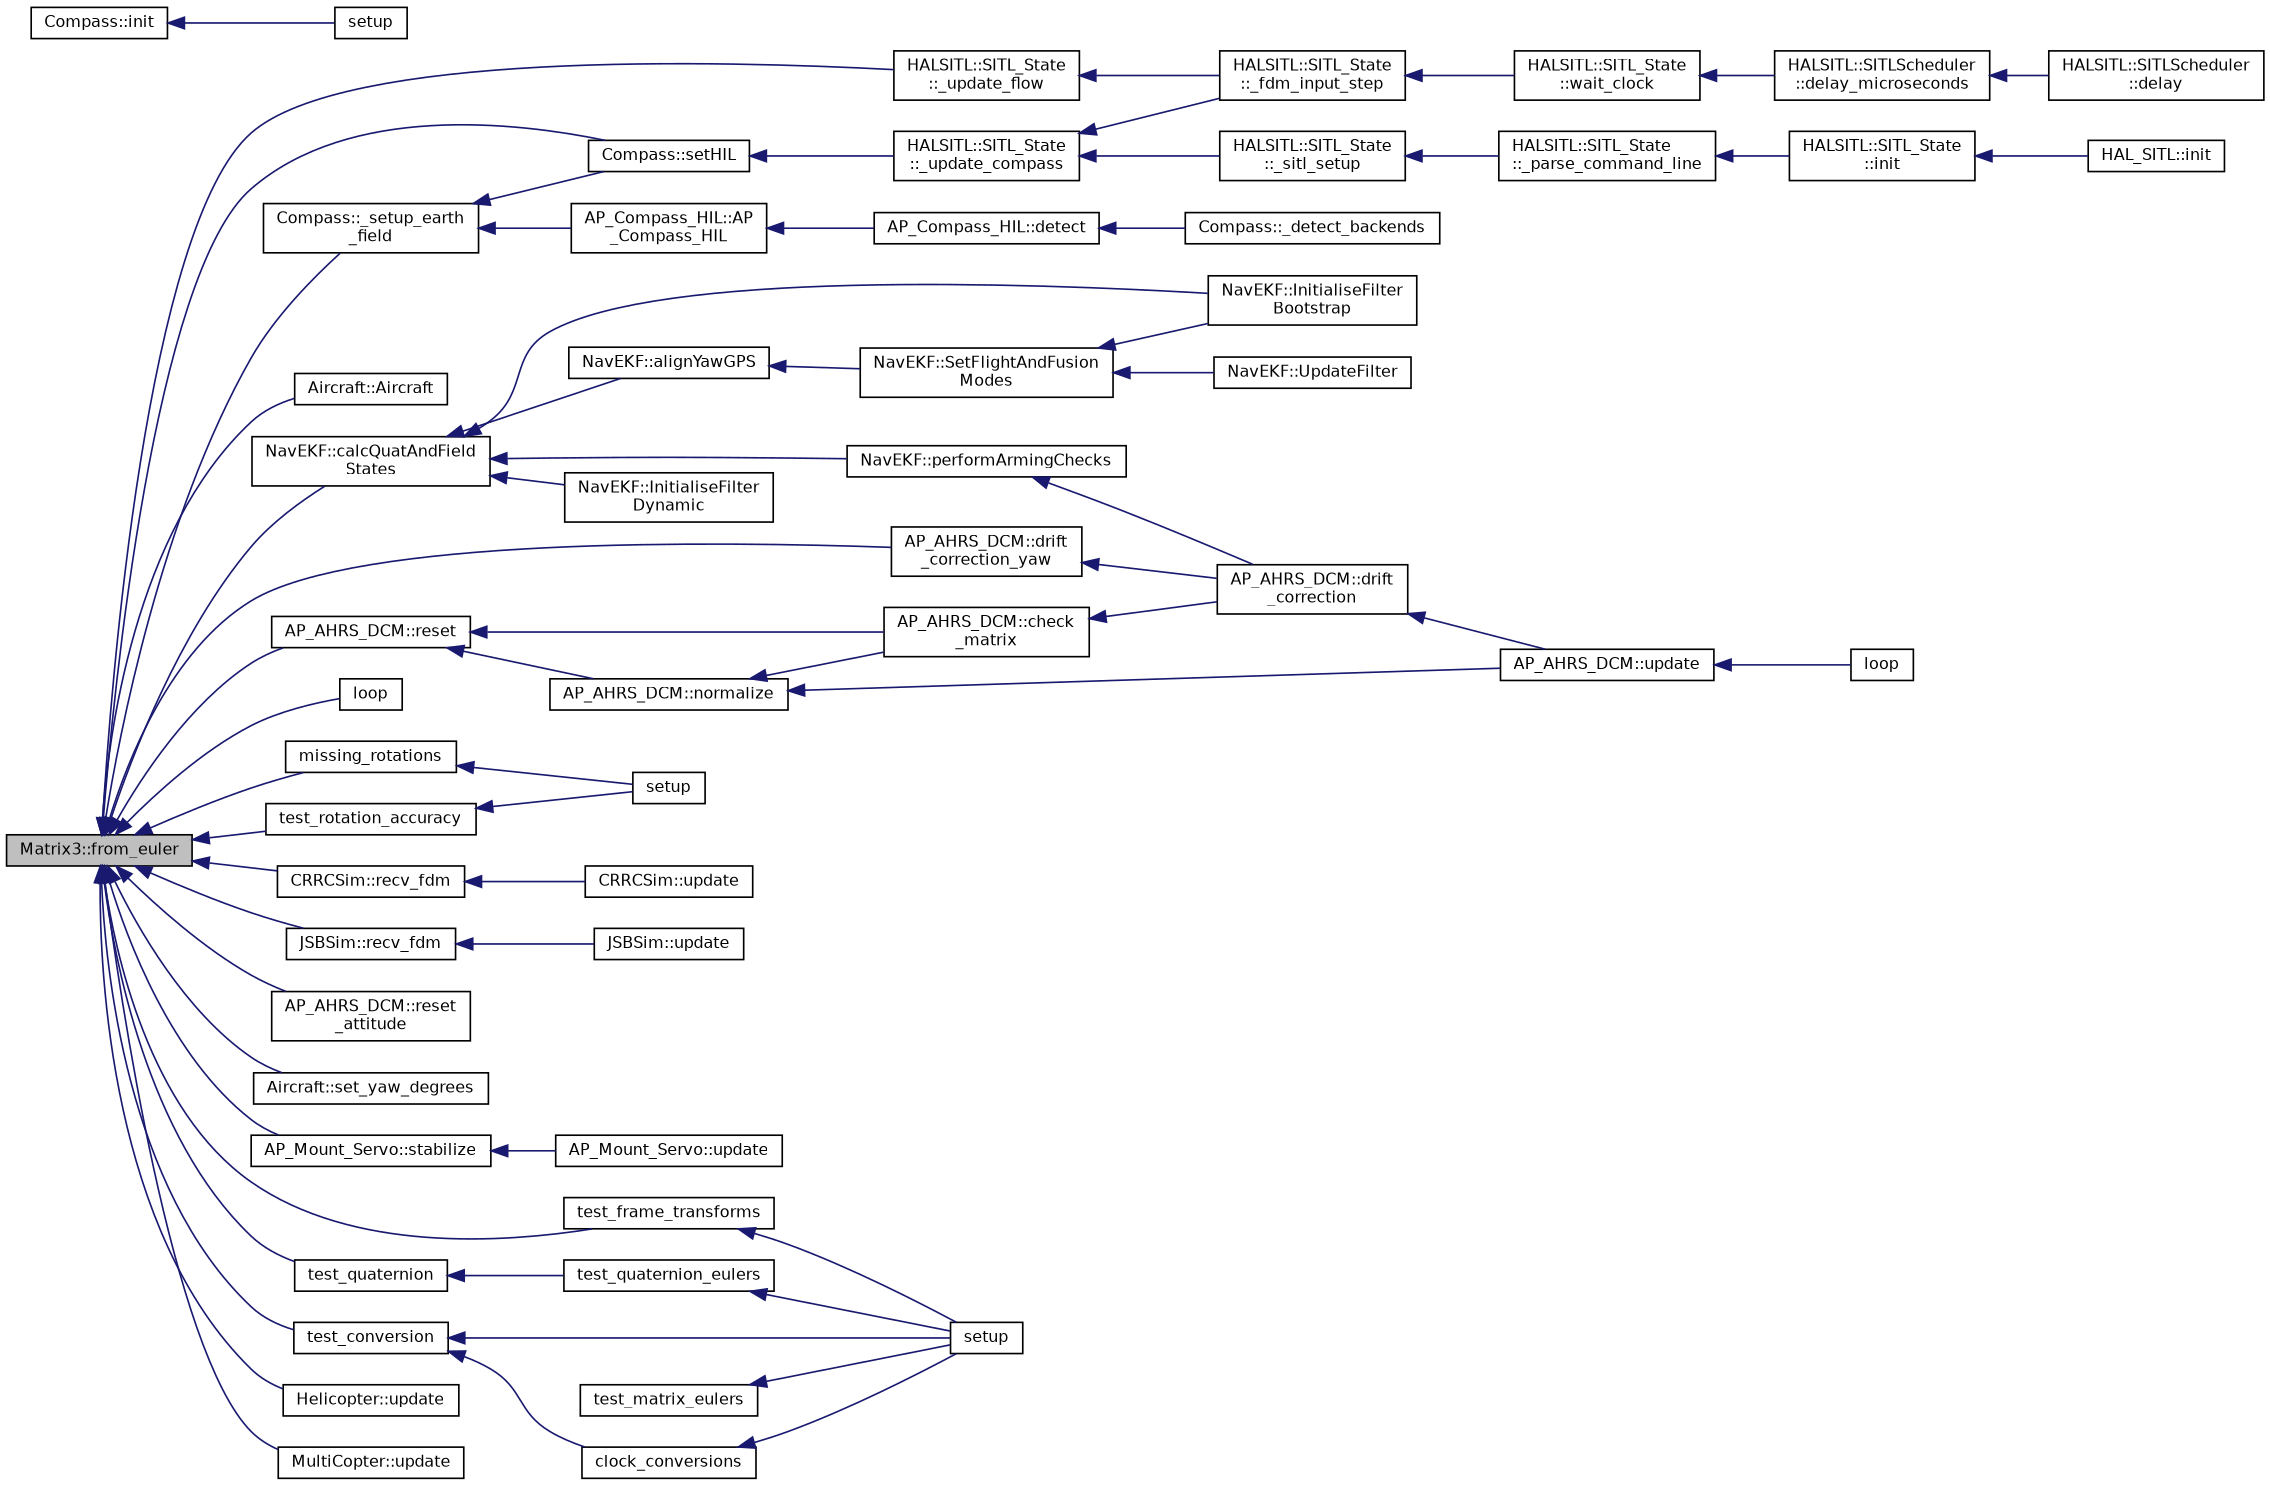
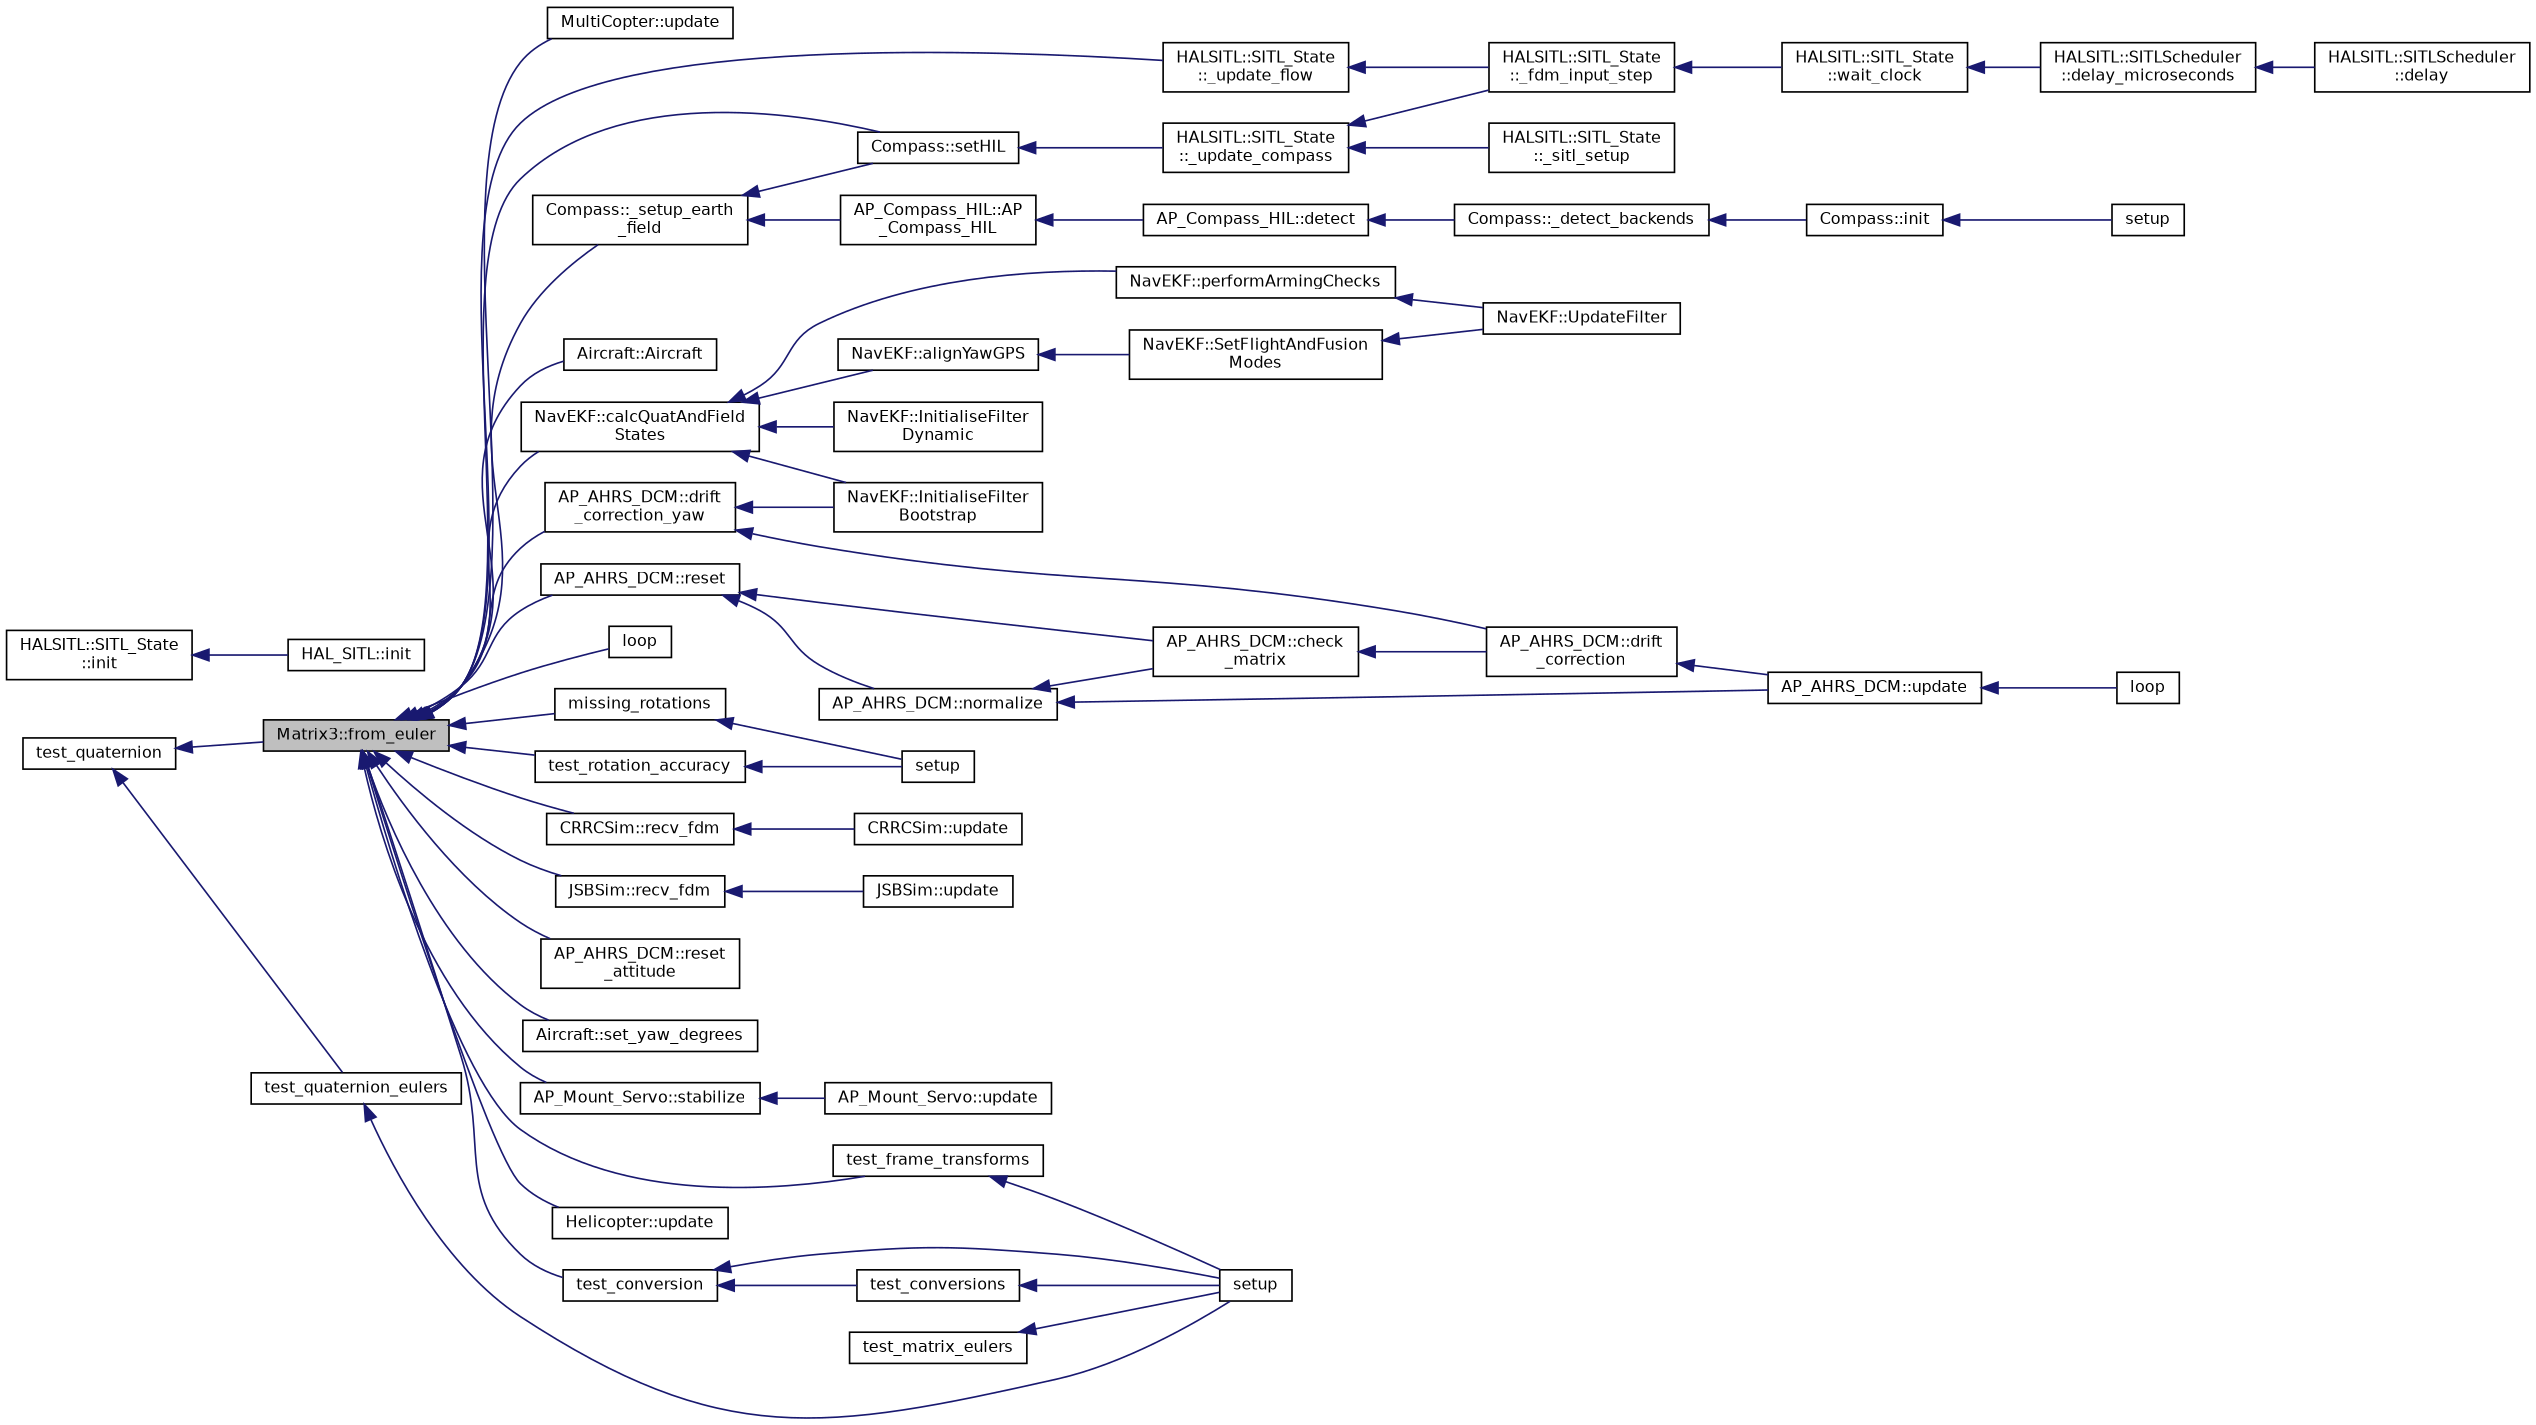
node "HALSITL::SITL_State ::_parse_command_line": removed
edge "Compass::init" -> "Compass::_detect_backends": added
edge "NavEKF::InitialiseFilter Bootstrap" -> "NavEKF::SetFlightAndFusion Modes": now "NavEKF::InitialiseFilter Bootstrap" -> "AP_AHRS_DCM::drift _correction_yaw"
edge "AP_AHRS_DCM::drift _correction" -> "NavEKF::performArmingChecks": now "NavEKF::UpdateFilter" -> "NavEKF::performArmingChecks"
edge "test_quaternion" -> "Matrix3::from_euler": reversed
node "clock_conversions": label "clock_conversions" -> "test_conversions"
